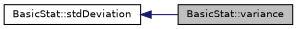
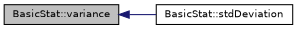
edge "BasicStat::variance" -> "BasicStat::stdDeviation": reversed
